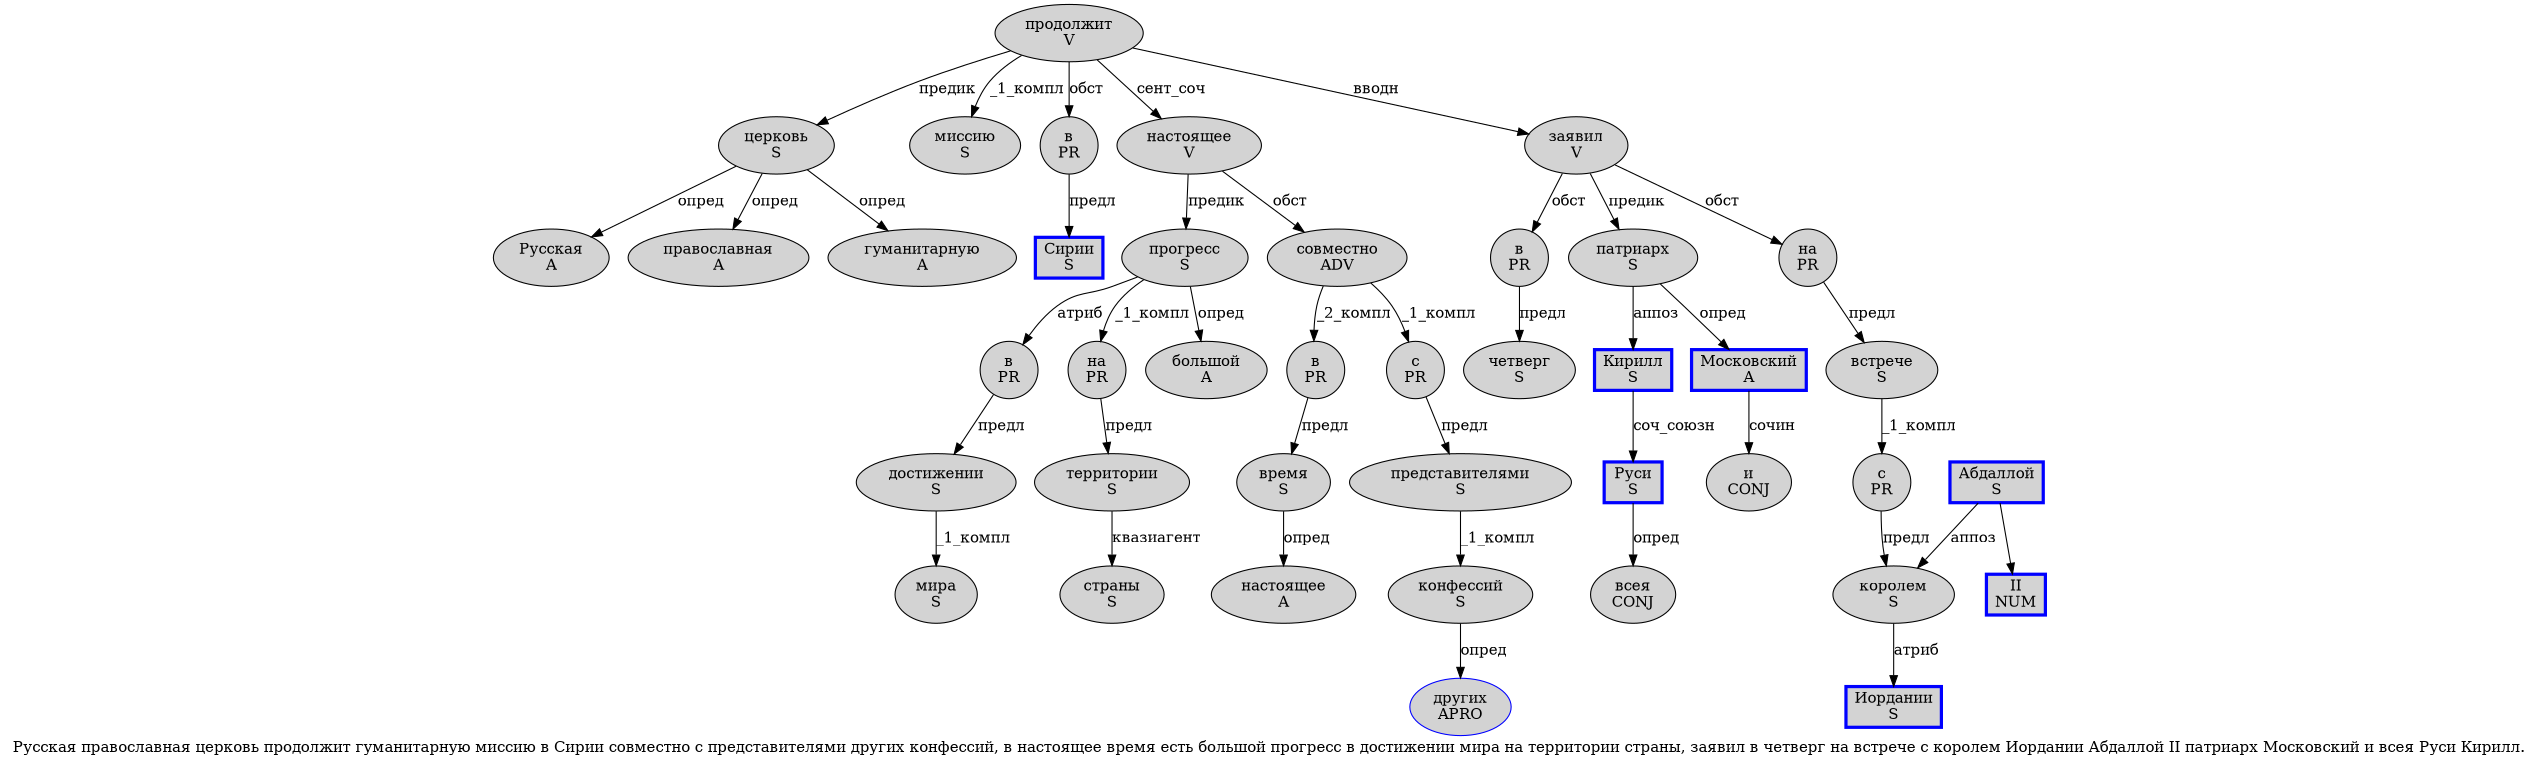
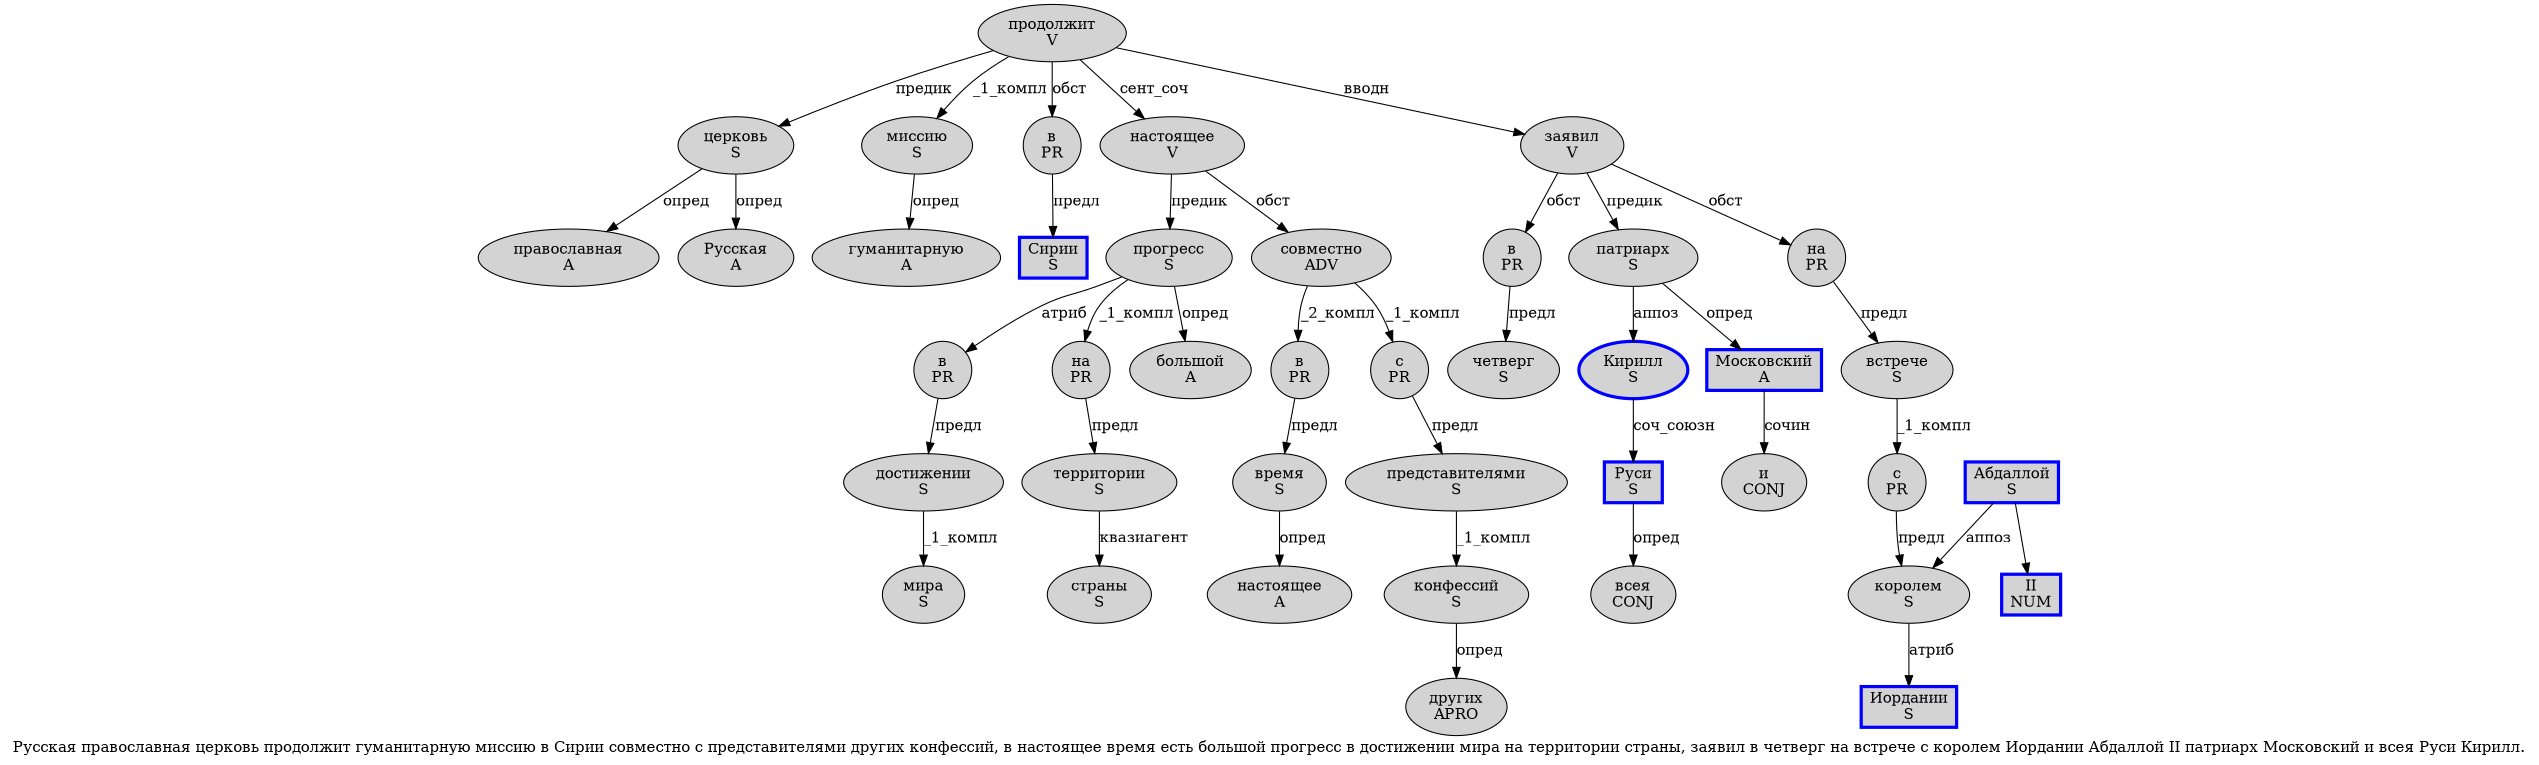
edge "церковь S" -> "гуманитарную A": now "миссию S" -> "гуманитарную A"
node "Кирилл S": shape box -> ellipse
node "других APRO": color blue -> black
